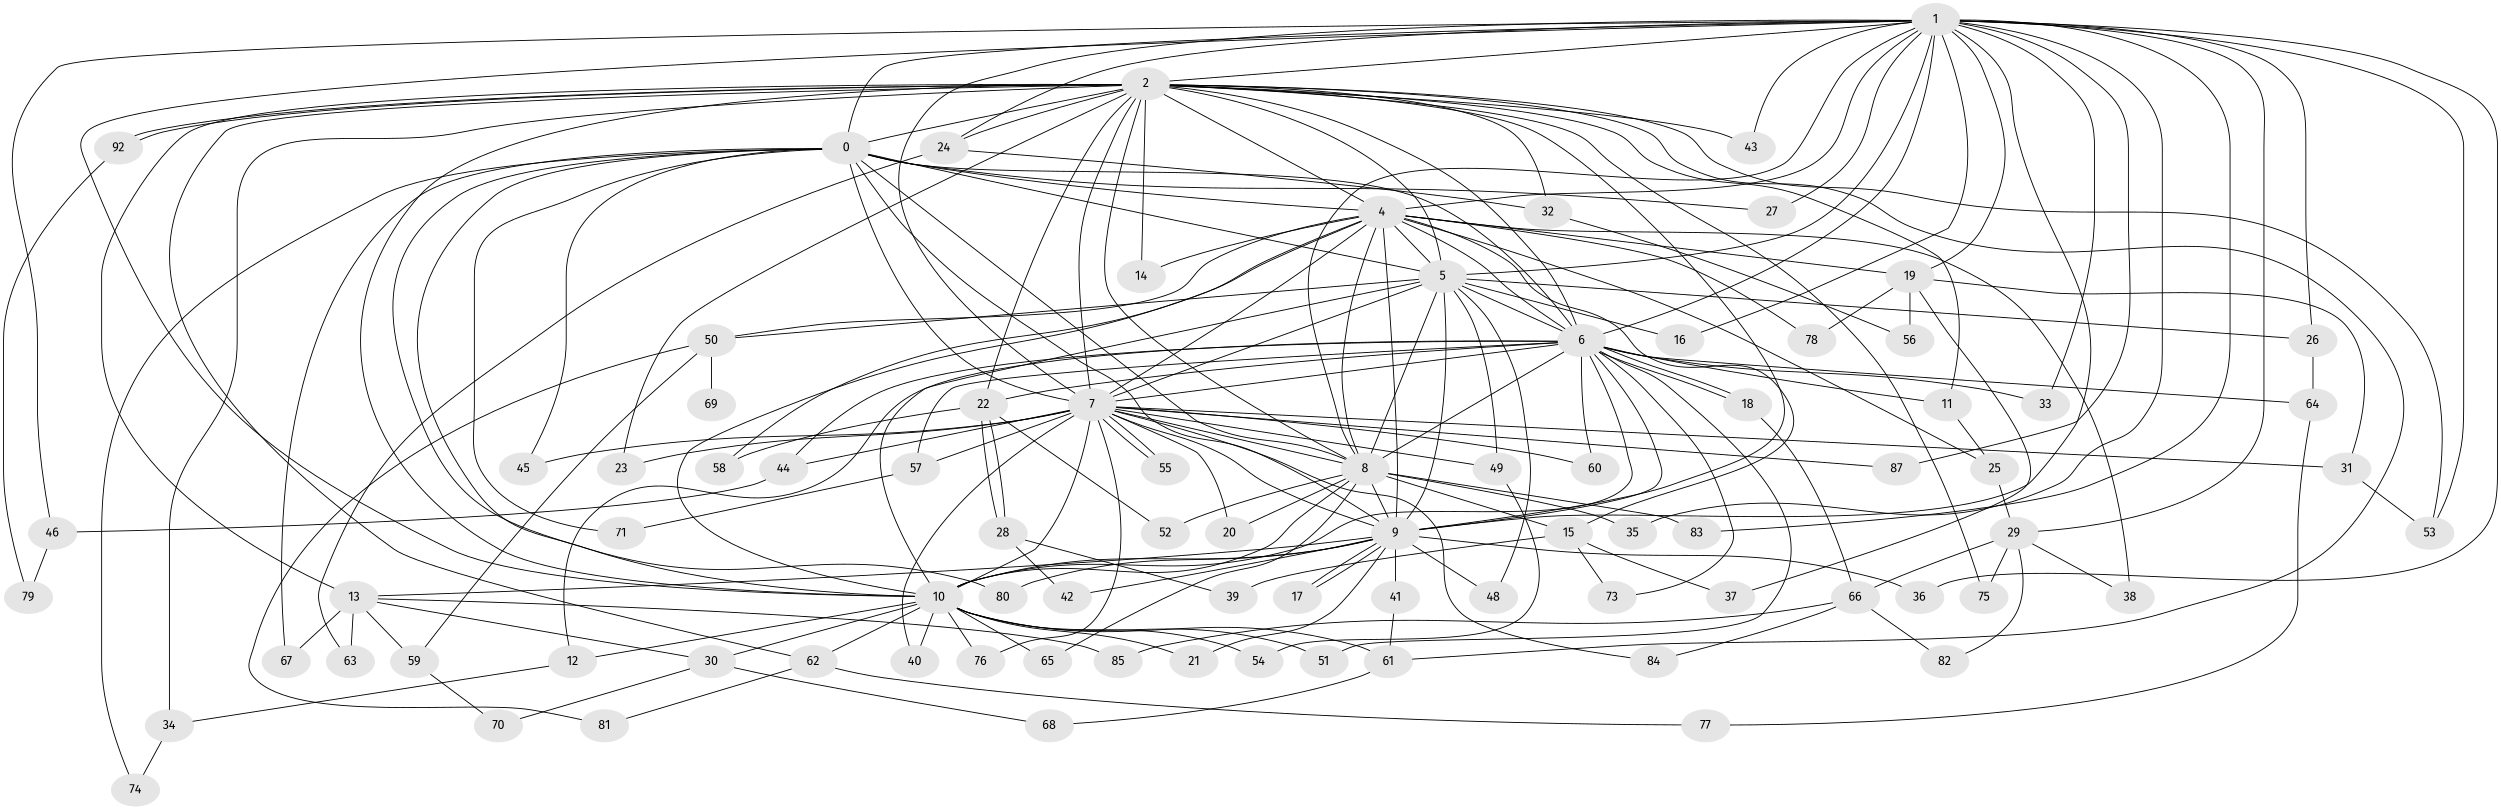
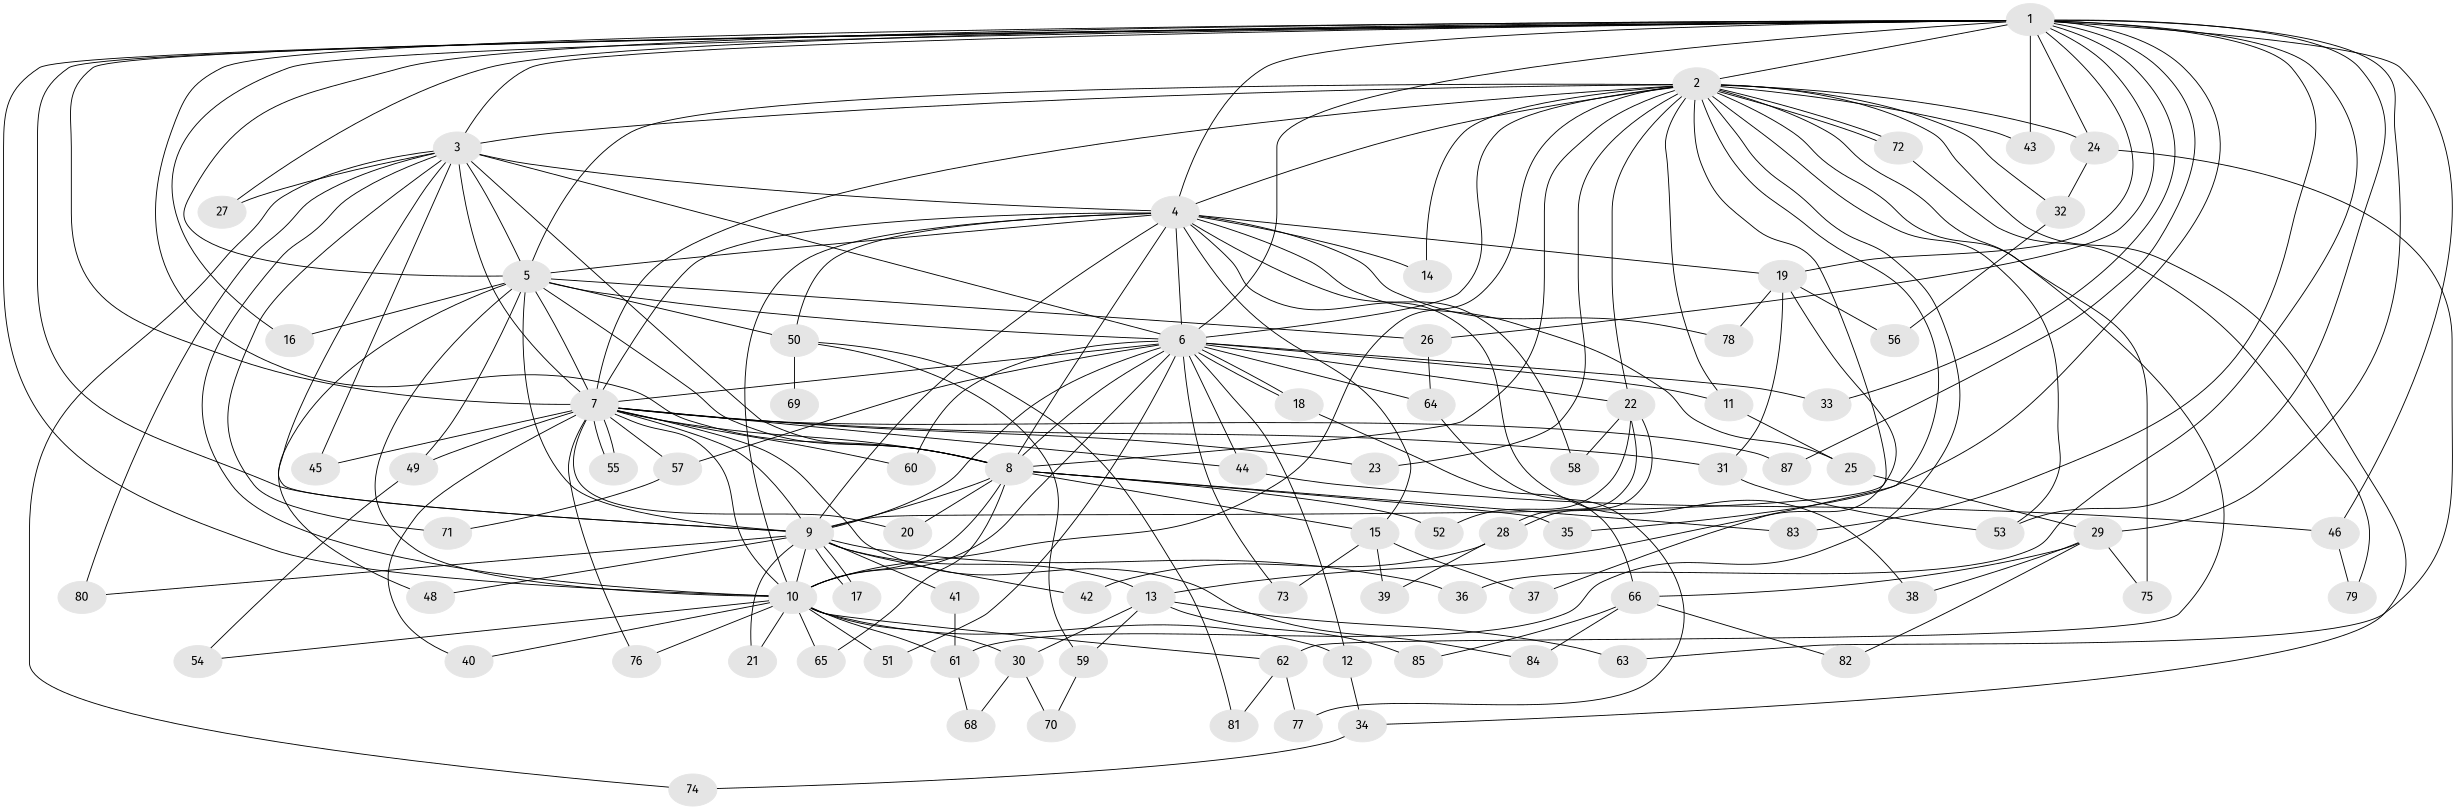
node "92": label "92" -> "72"
node "0": label "0" -> "3"
node "67": removed
